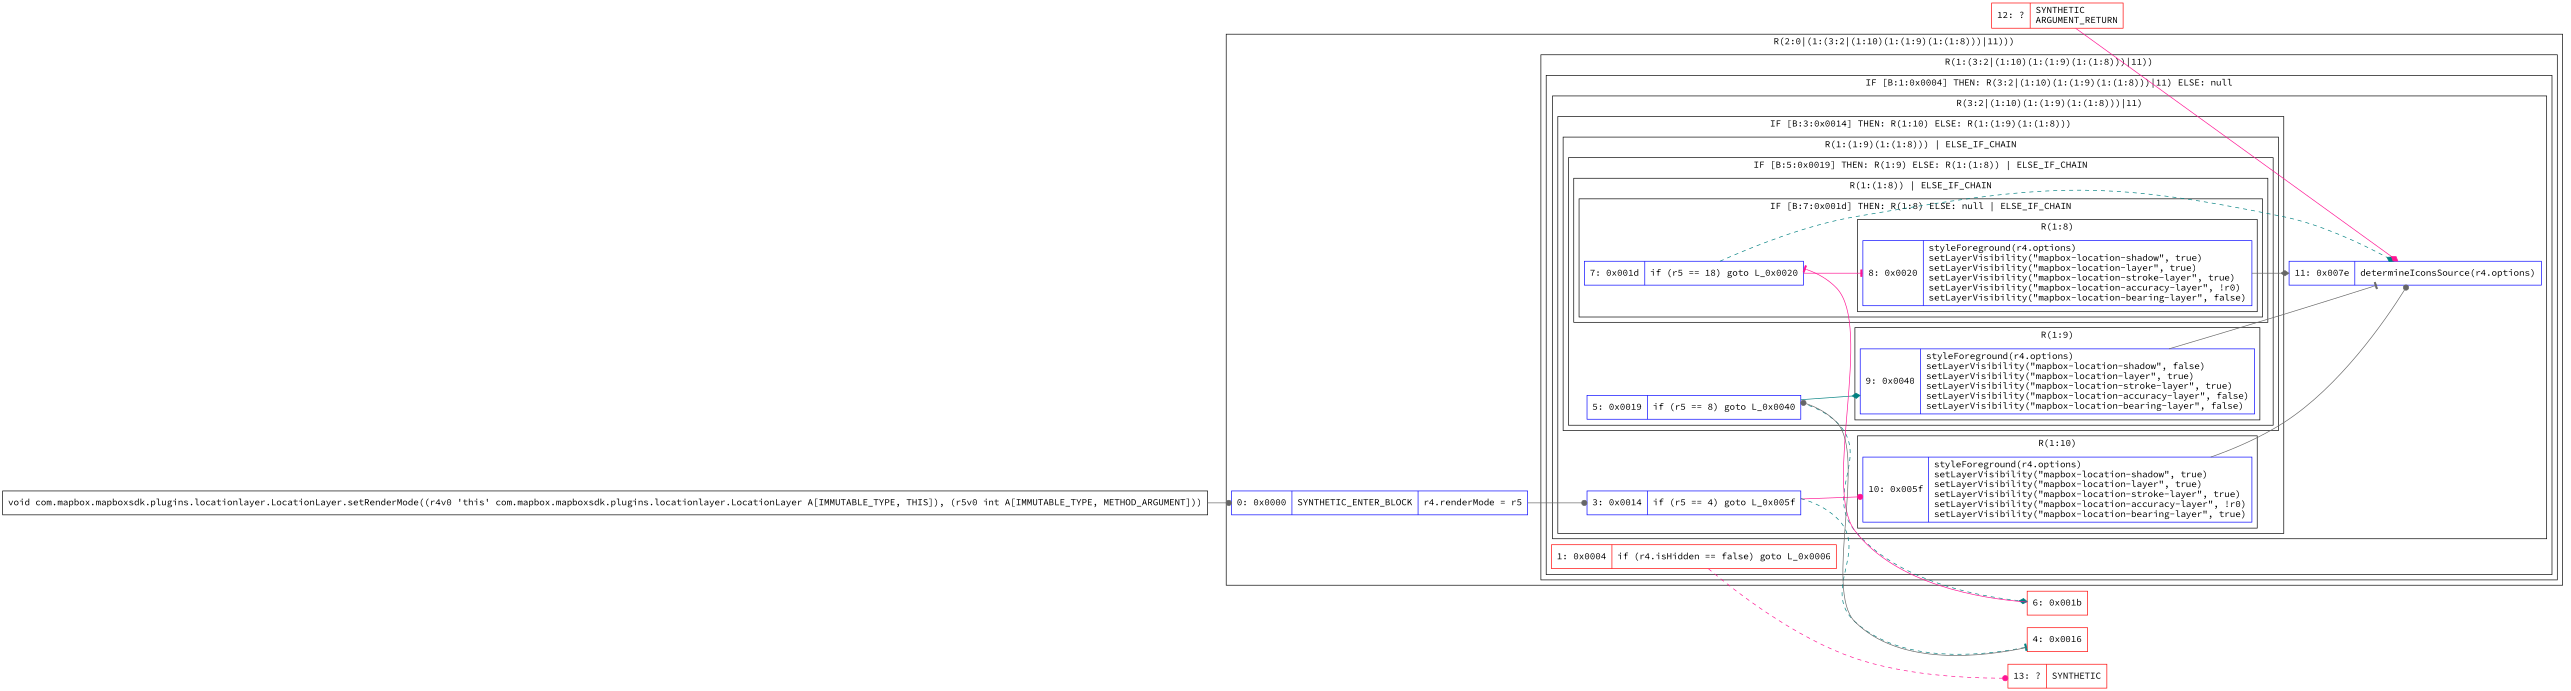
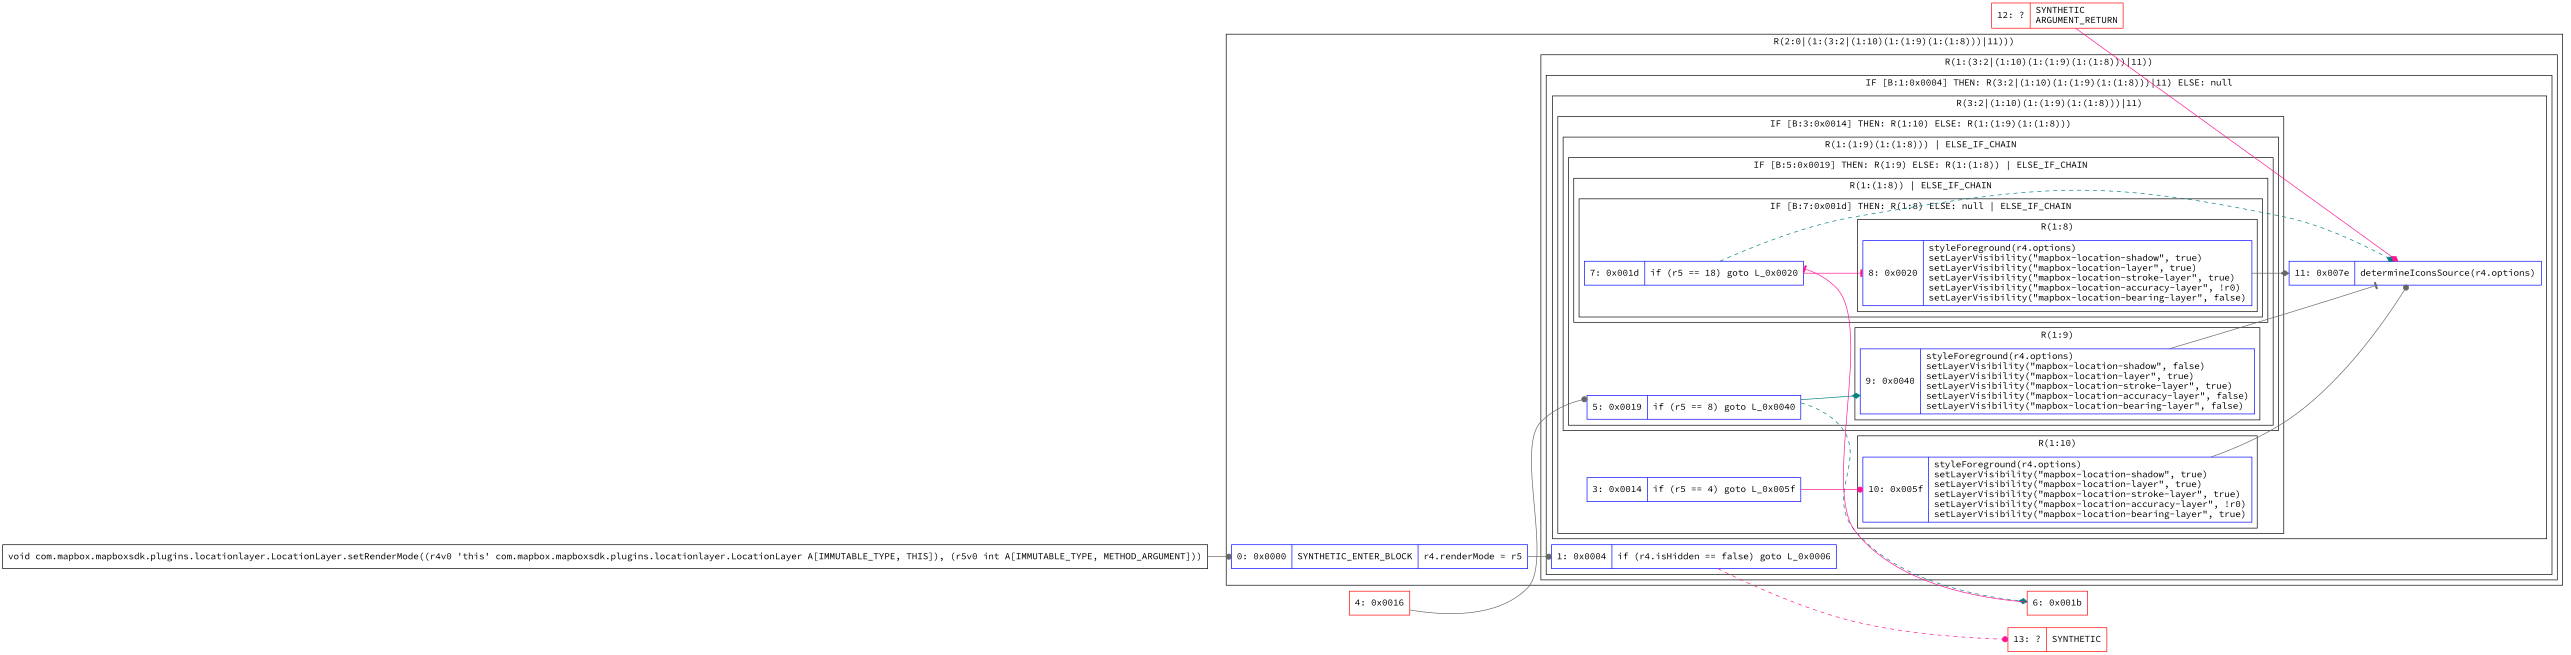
edge "0: 0x0000" -> "3: 0x0014": now "0: 0x0000" -> "1: 0x0004"
edge "3: 0x0014" -> "4: 0x0016": removed
node "1: 0x0004": color red -> blue
